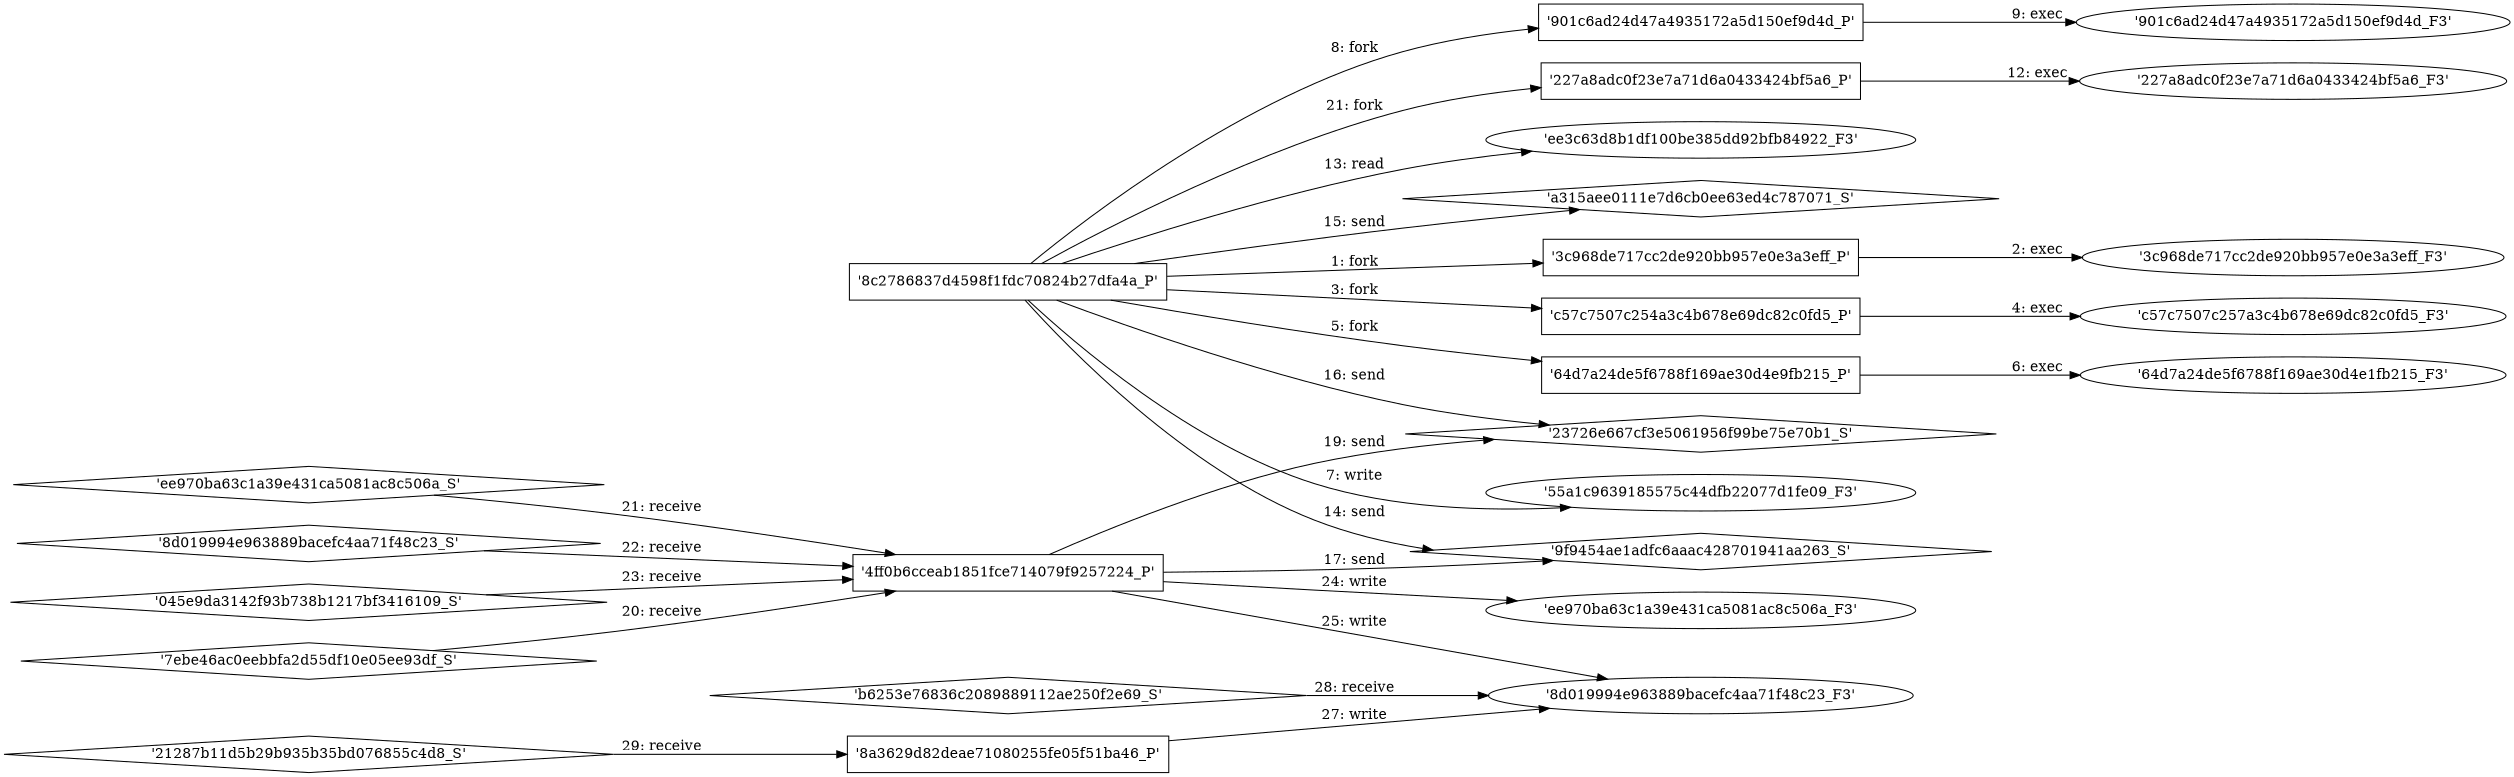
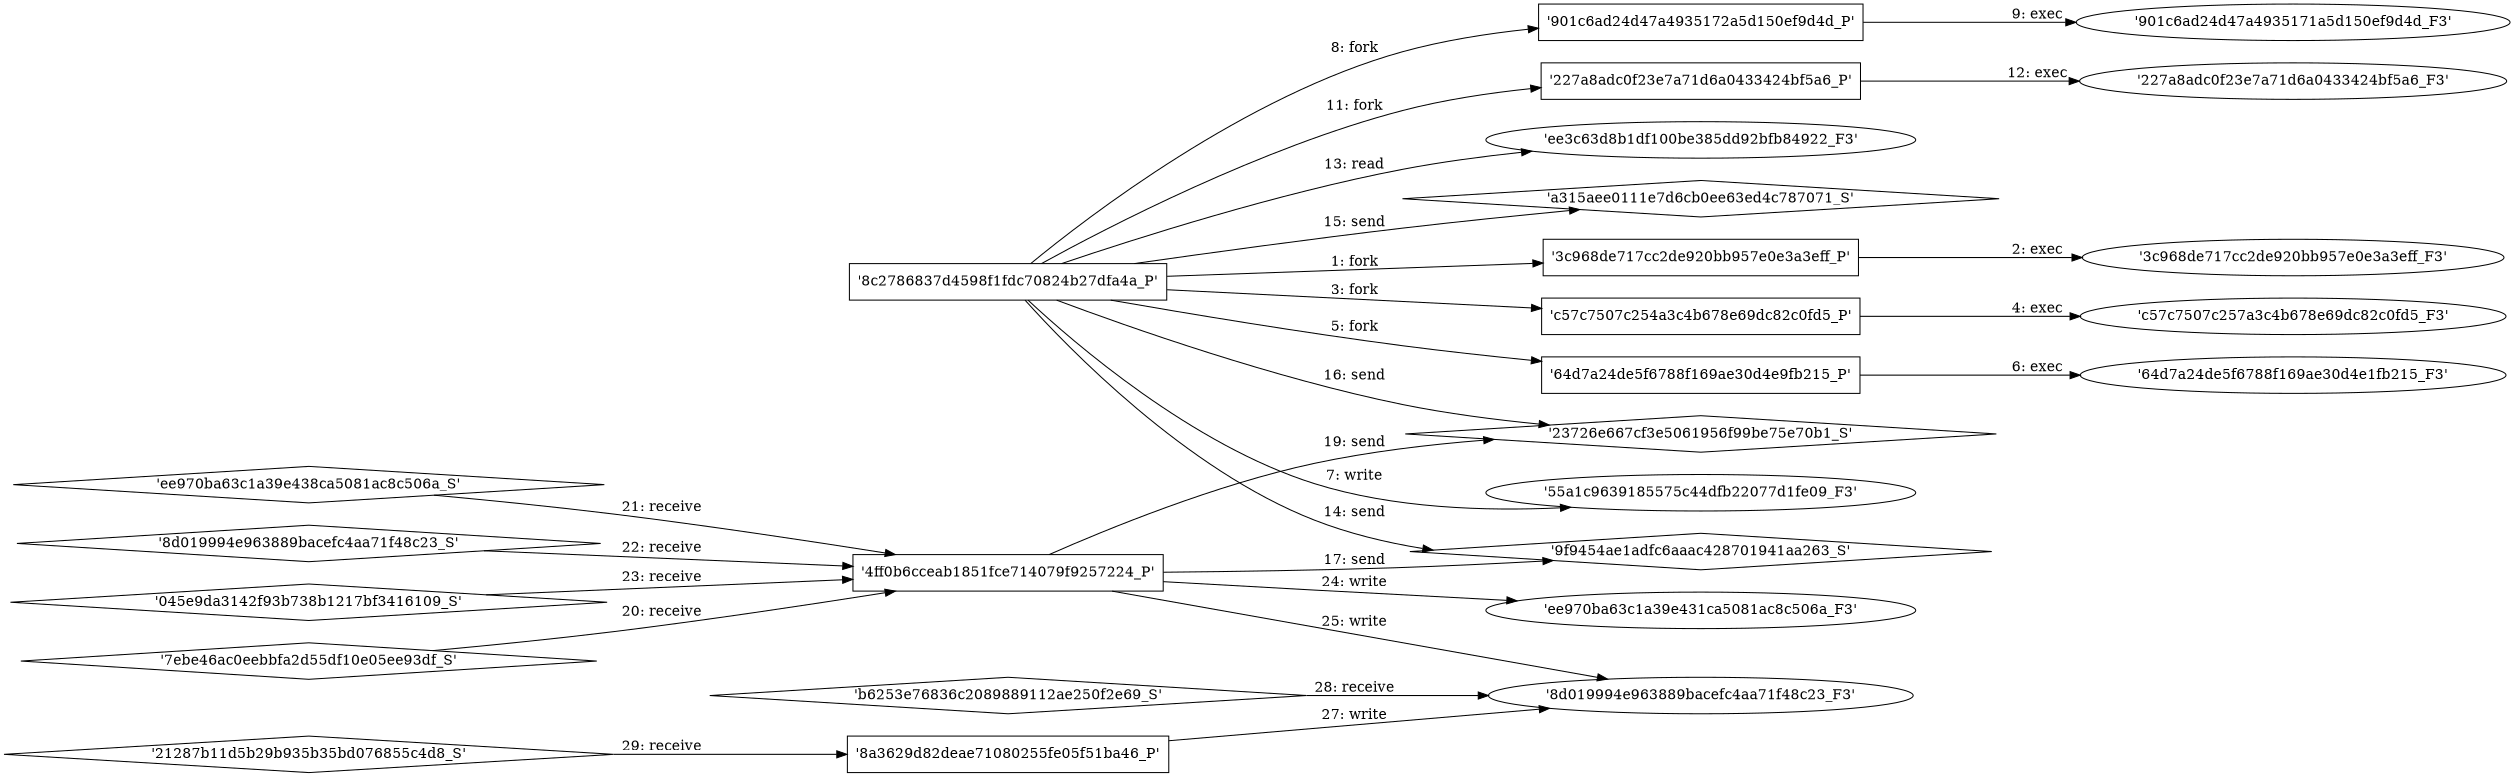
node "'901c6ad24d47a4935172a5d150ef9d4d_F3'": label "'901c6ad24d47a4935172a5d150ef9d4d_F3'" -> "'901c6ad24d47a4935171a5d150ef9d4d_F3'"
edge "'8c2786837d4598f1fdc70824b27dfa4a_P'" -> "'227a8adc0f23e7a71d6a0433424bf5a6_P'": label "21: fork" -> "11: fork"
node "'ee970ba63c1a39e431ca5081ac8c506a_S'": label "'ee970ba63c1a39e431ca5081ac8c506a_S'" -> "'ee970ba63c1a39e438ca5081ac8c506a_S'"
